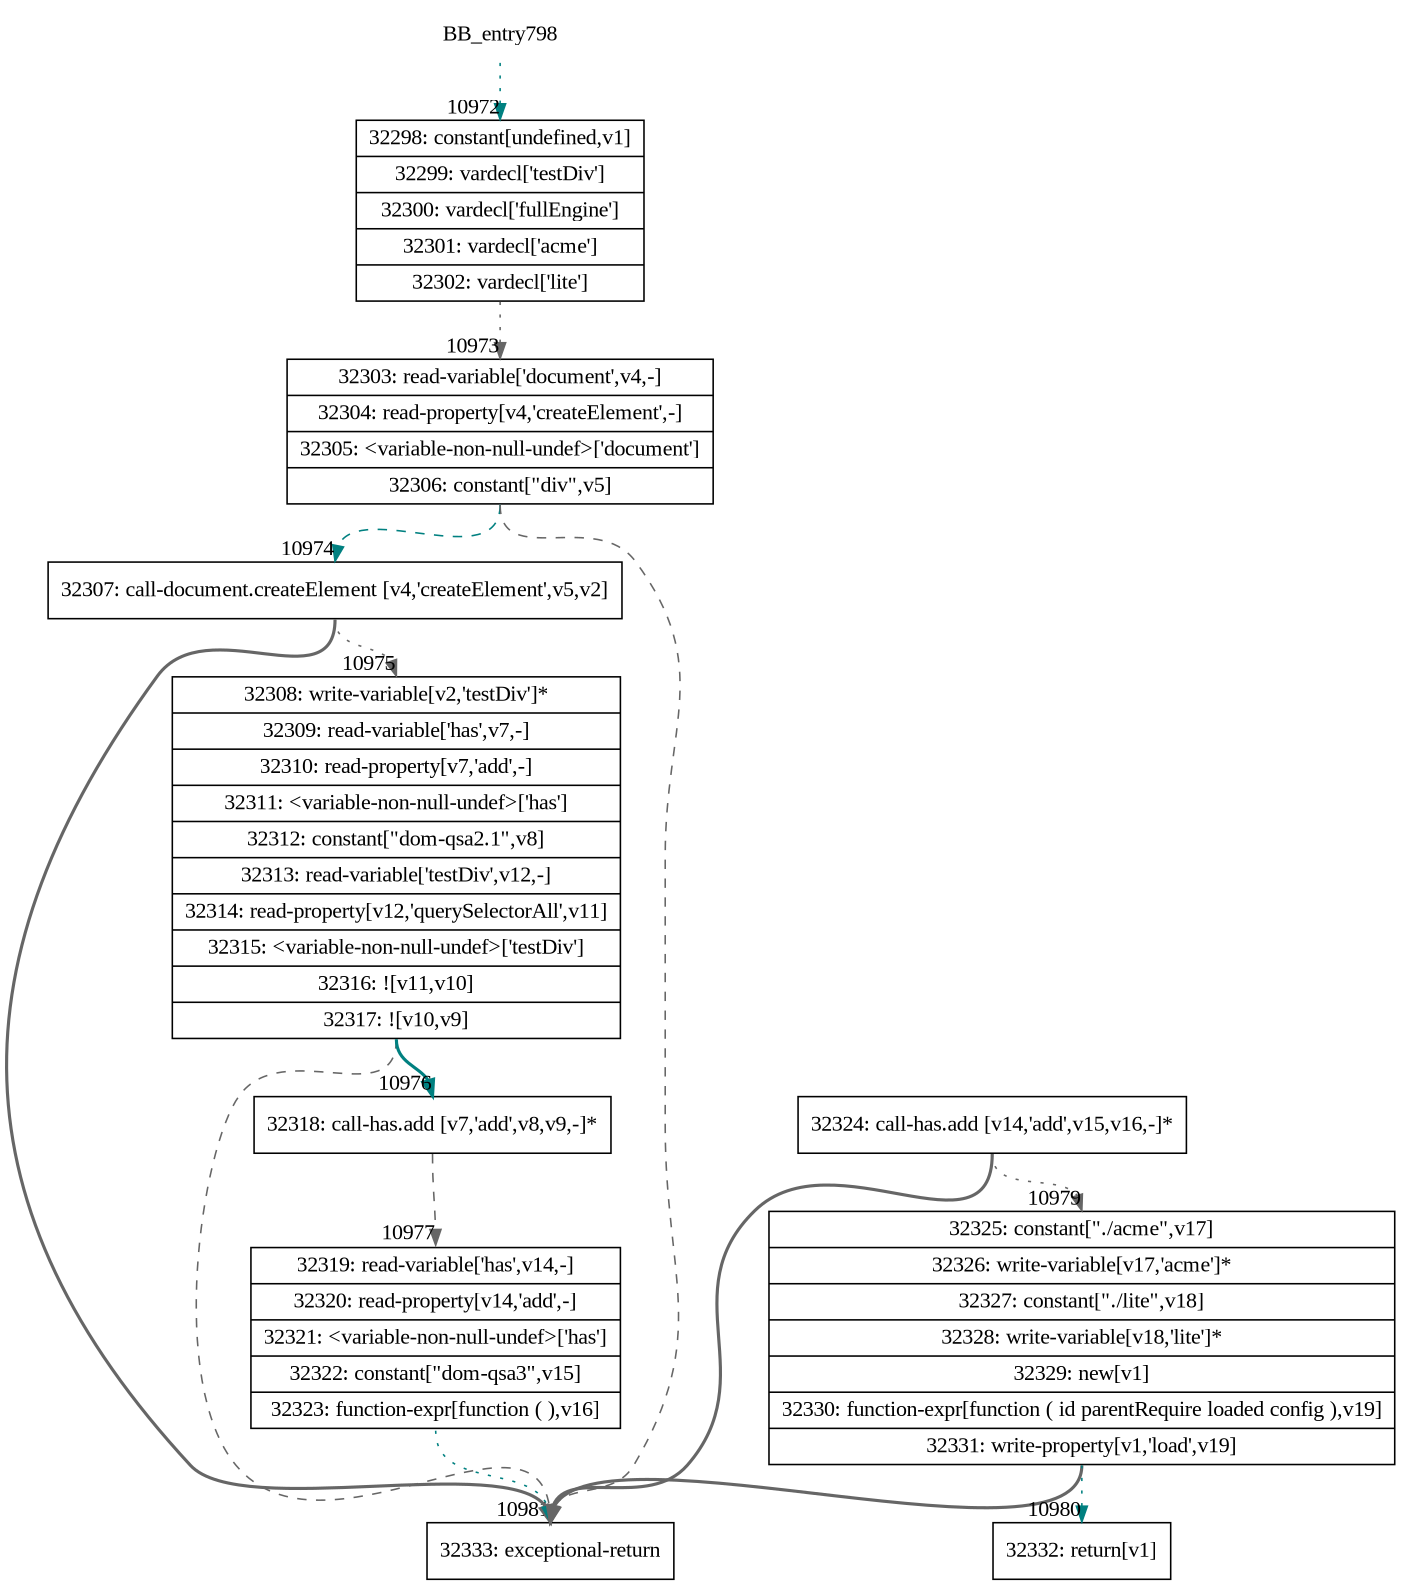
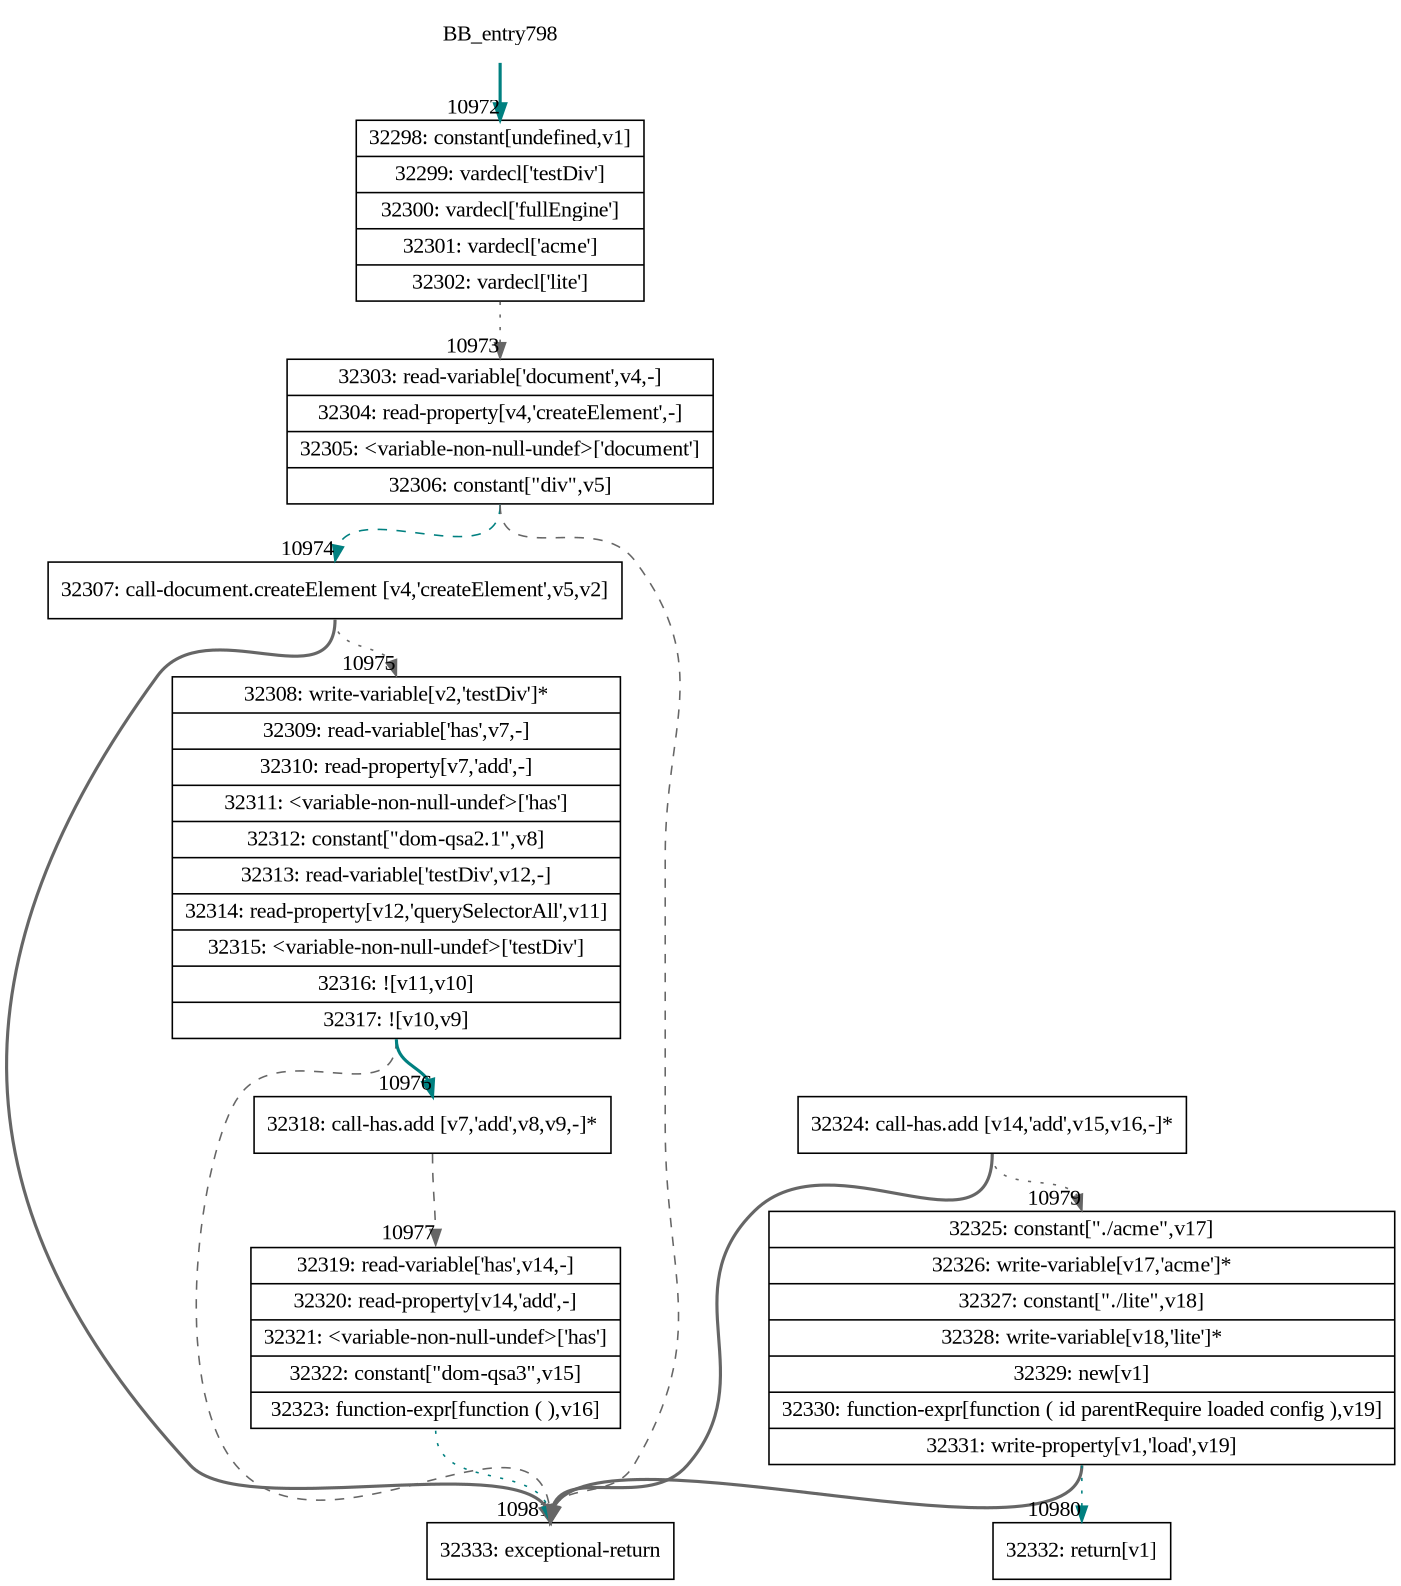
edge "BB_entry798" -> "32298: constant[undefined,v1]": style dotted -> bold
